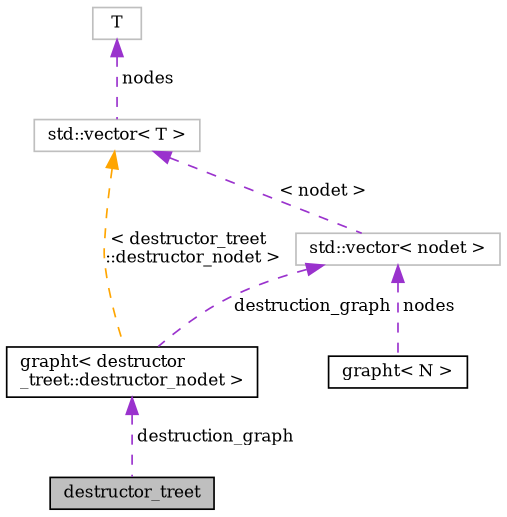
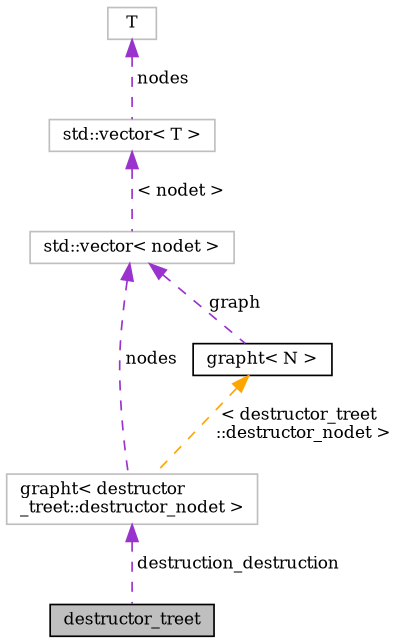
edge "grapht< destructor _treet::destructor_nodet >" -> "std::vector< T >": now "grapht< destructor _treet::destructor_nodet >" -> "grapht< N >"
edge "grapht< destructor _treet::destructor_nodet >" -> "std::vector< nodet >": label " destruction_graph" -> " nodes"
edge "grapht< N >" -> "std::vector< nodet >": label " nodes" -> " graph"
node "grapht< destructor _treet::destructor_nodet >": color black -> grey75
edge "destructor_treet" -> "grapht< destructor _treet::destructor_nodet >": label " destruction_graph" -> " destruction_destruction"
